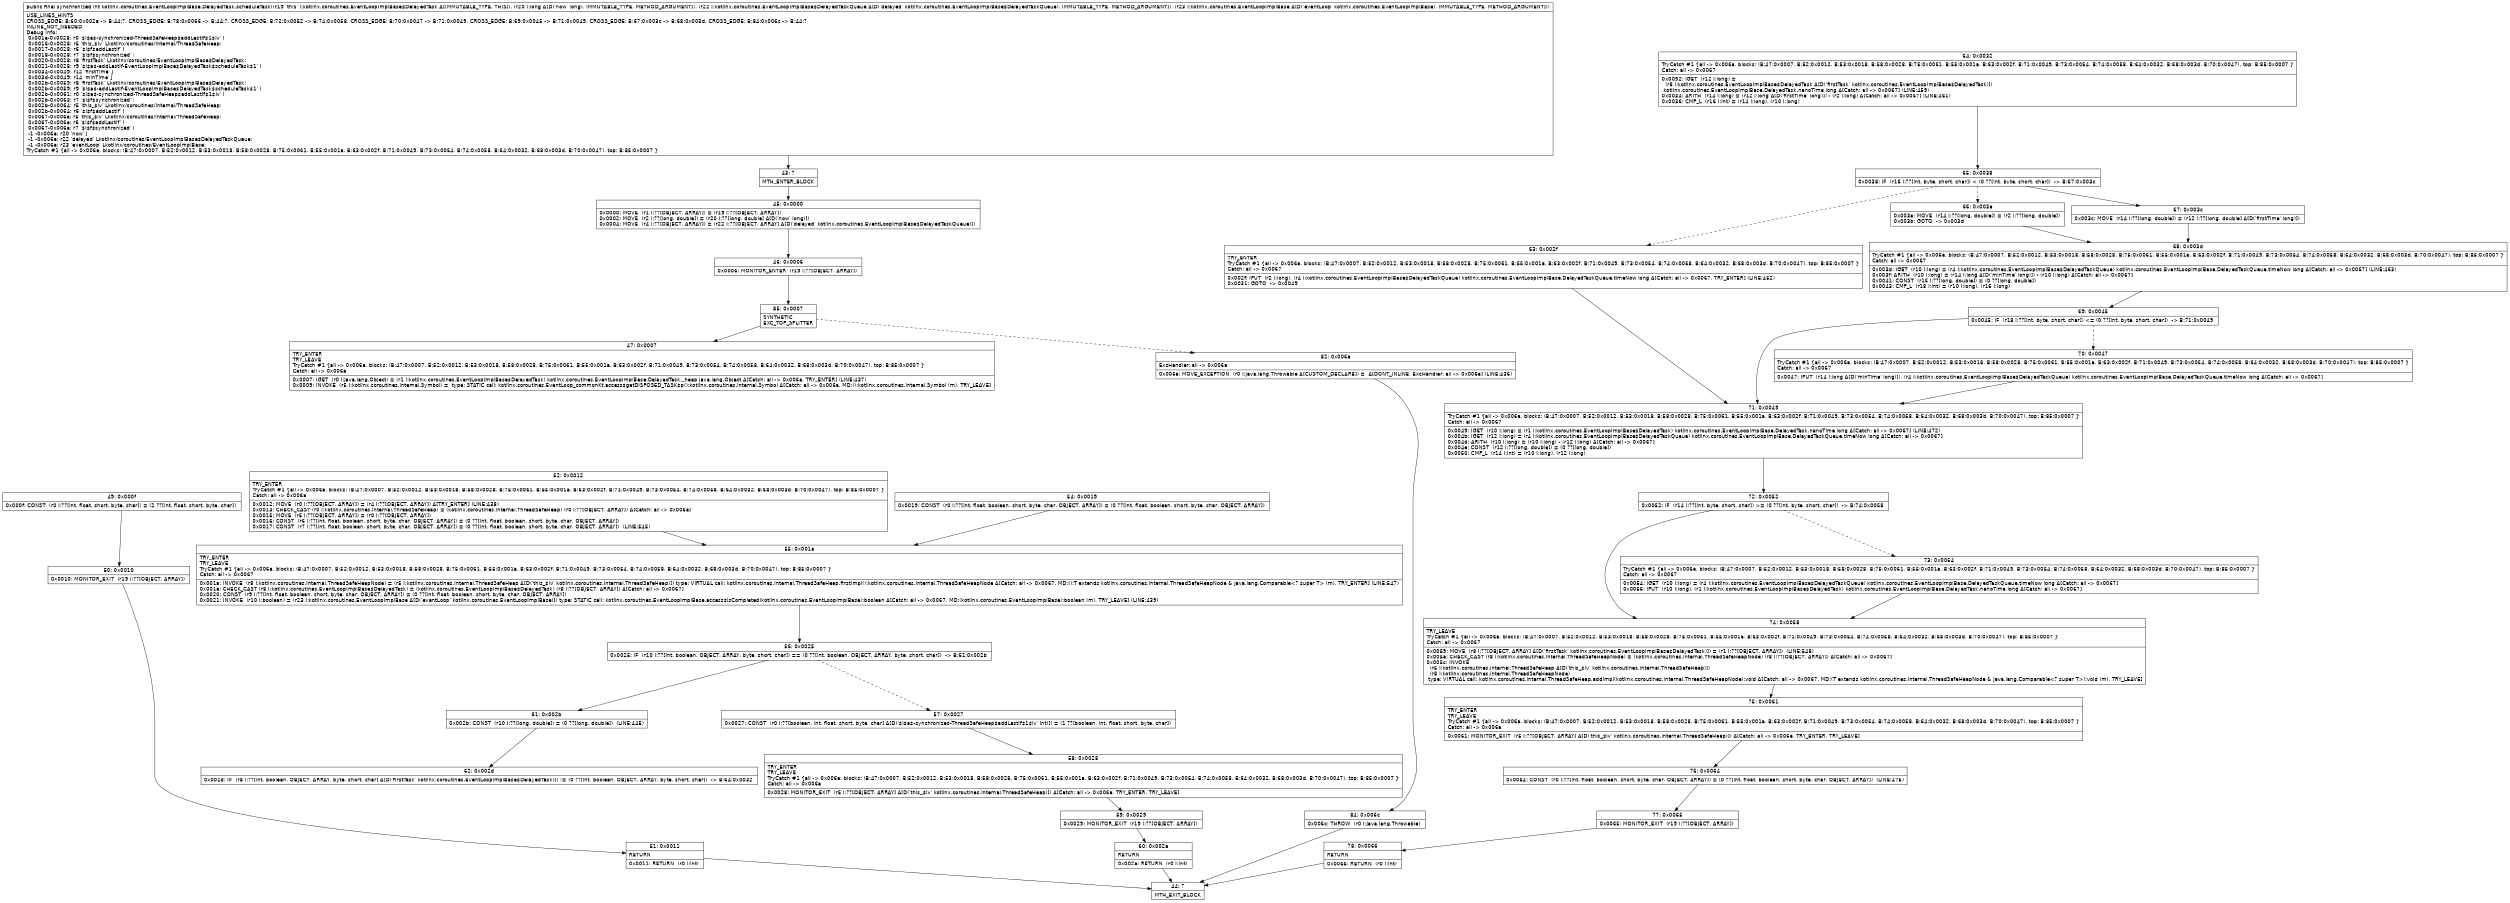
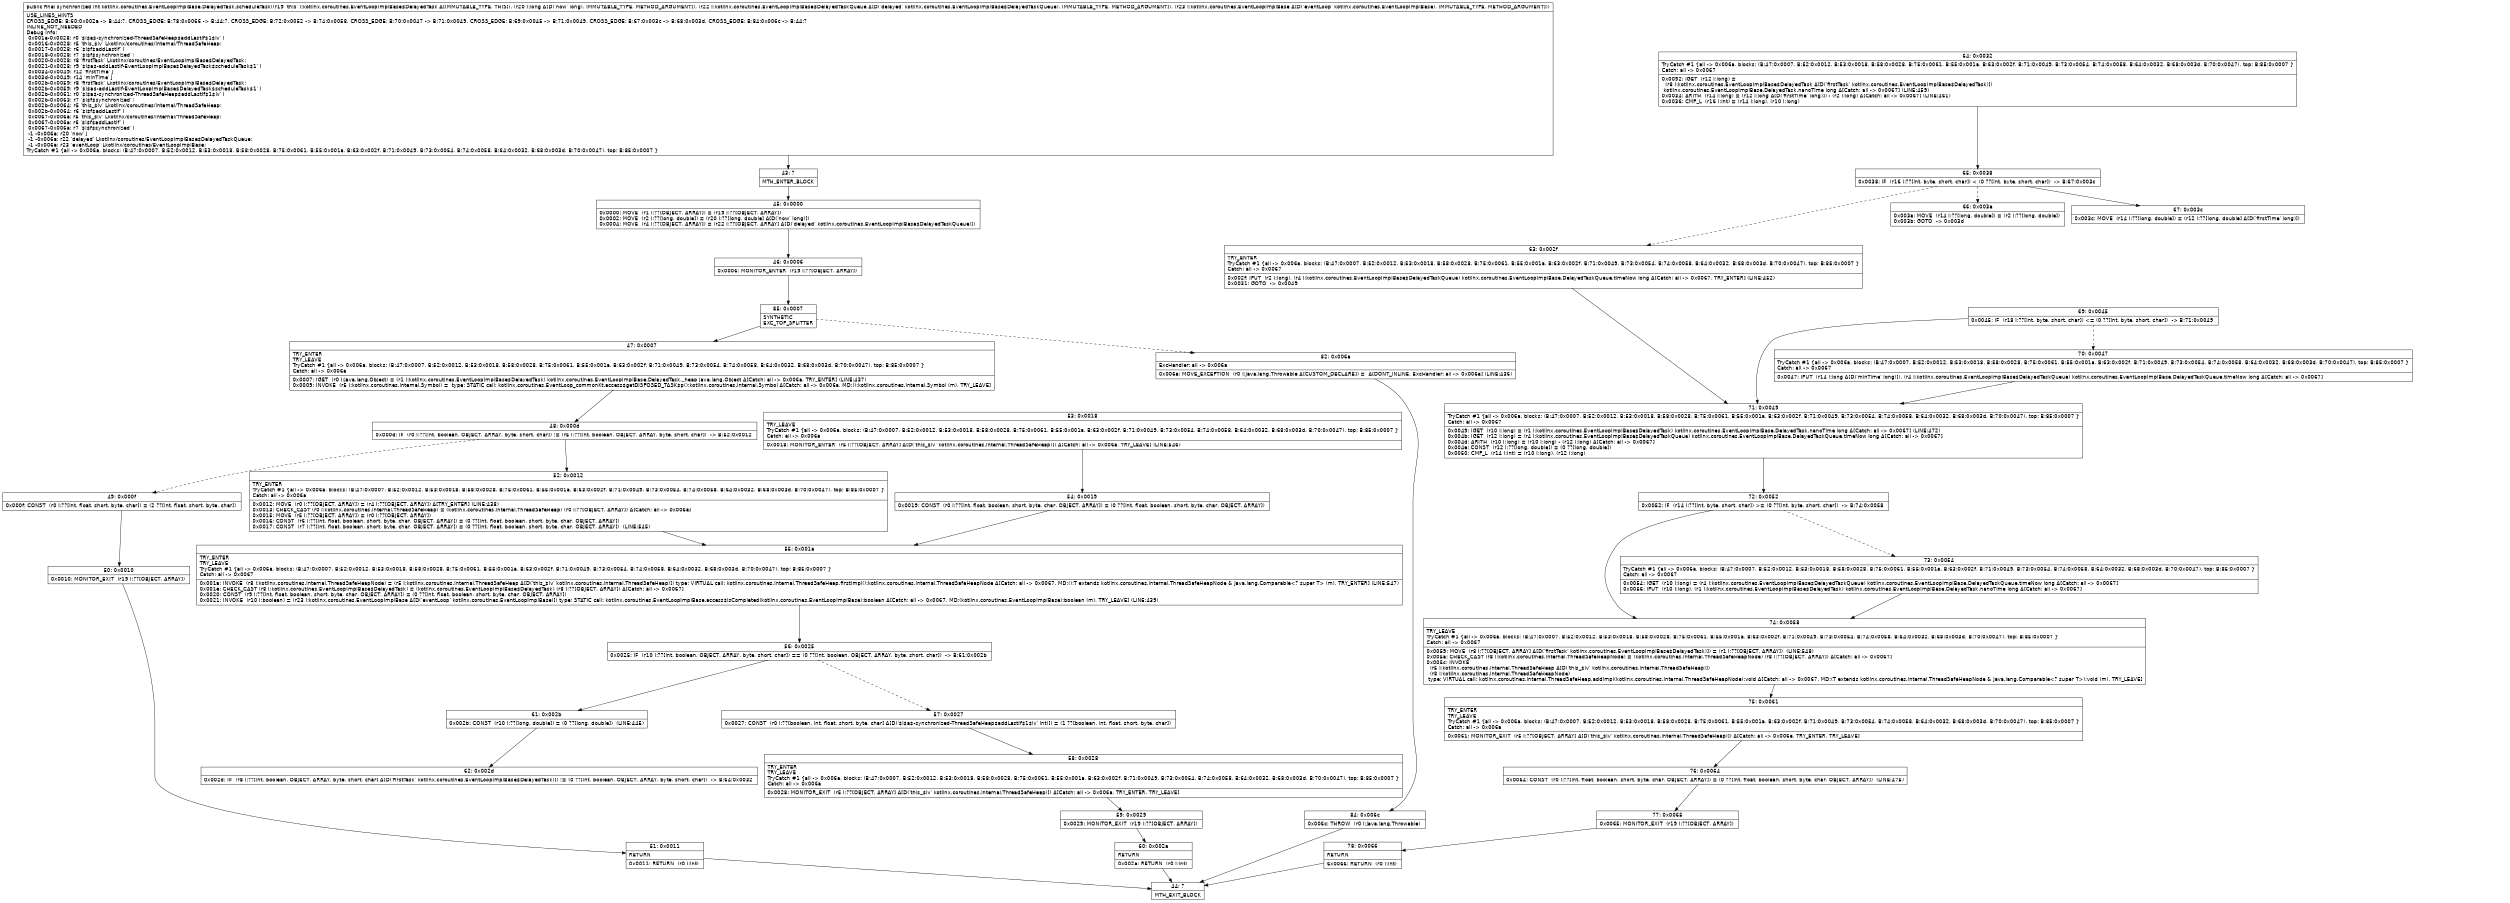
node "68: 0x003d": removed
node "48: 0x000d": added
node "53: 0x0018": added
node "78: 0x0066": text "0x0066: RETURN  (r0 I:int)" -> "6x0066: RETURN  (r0 I:int)"
